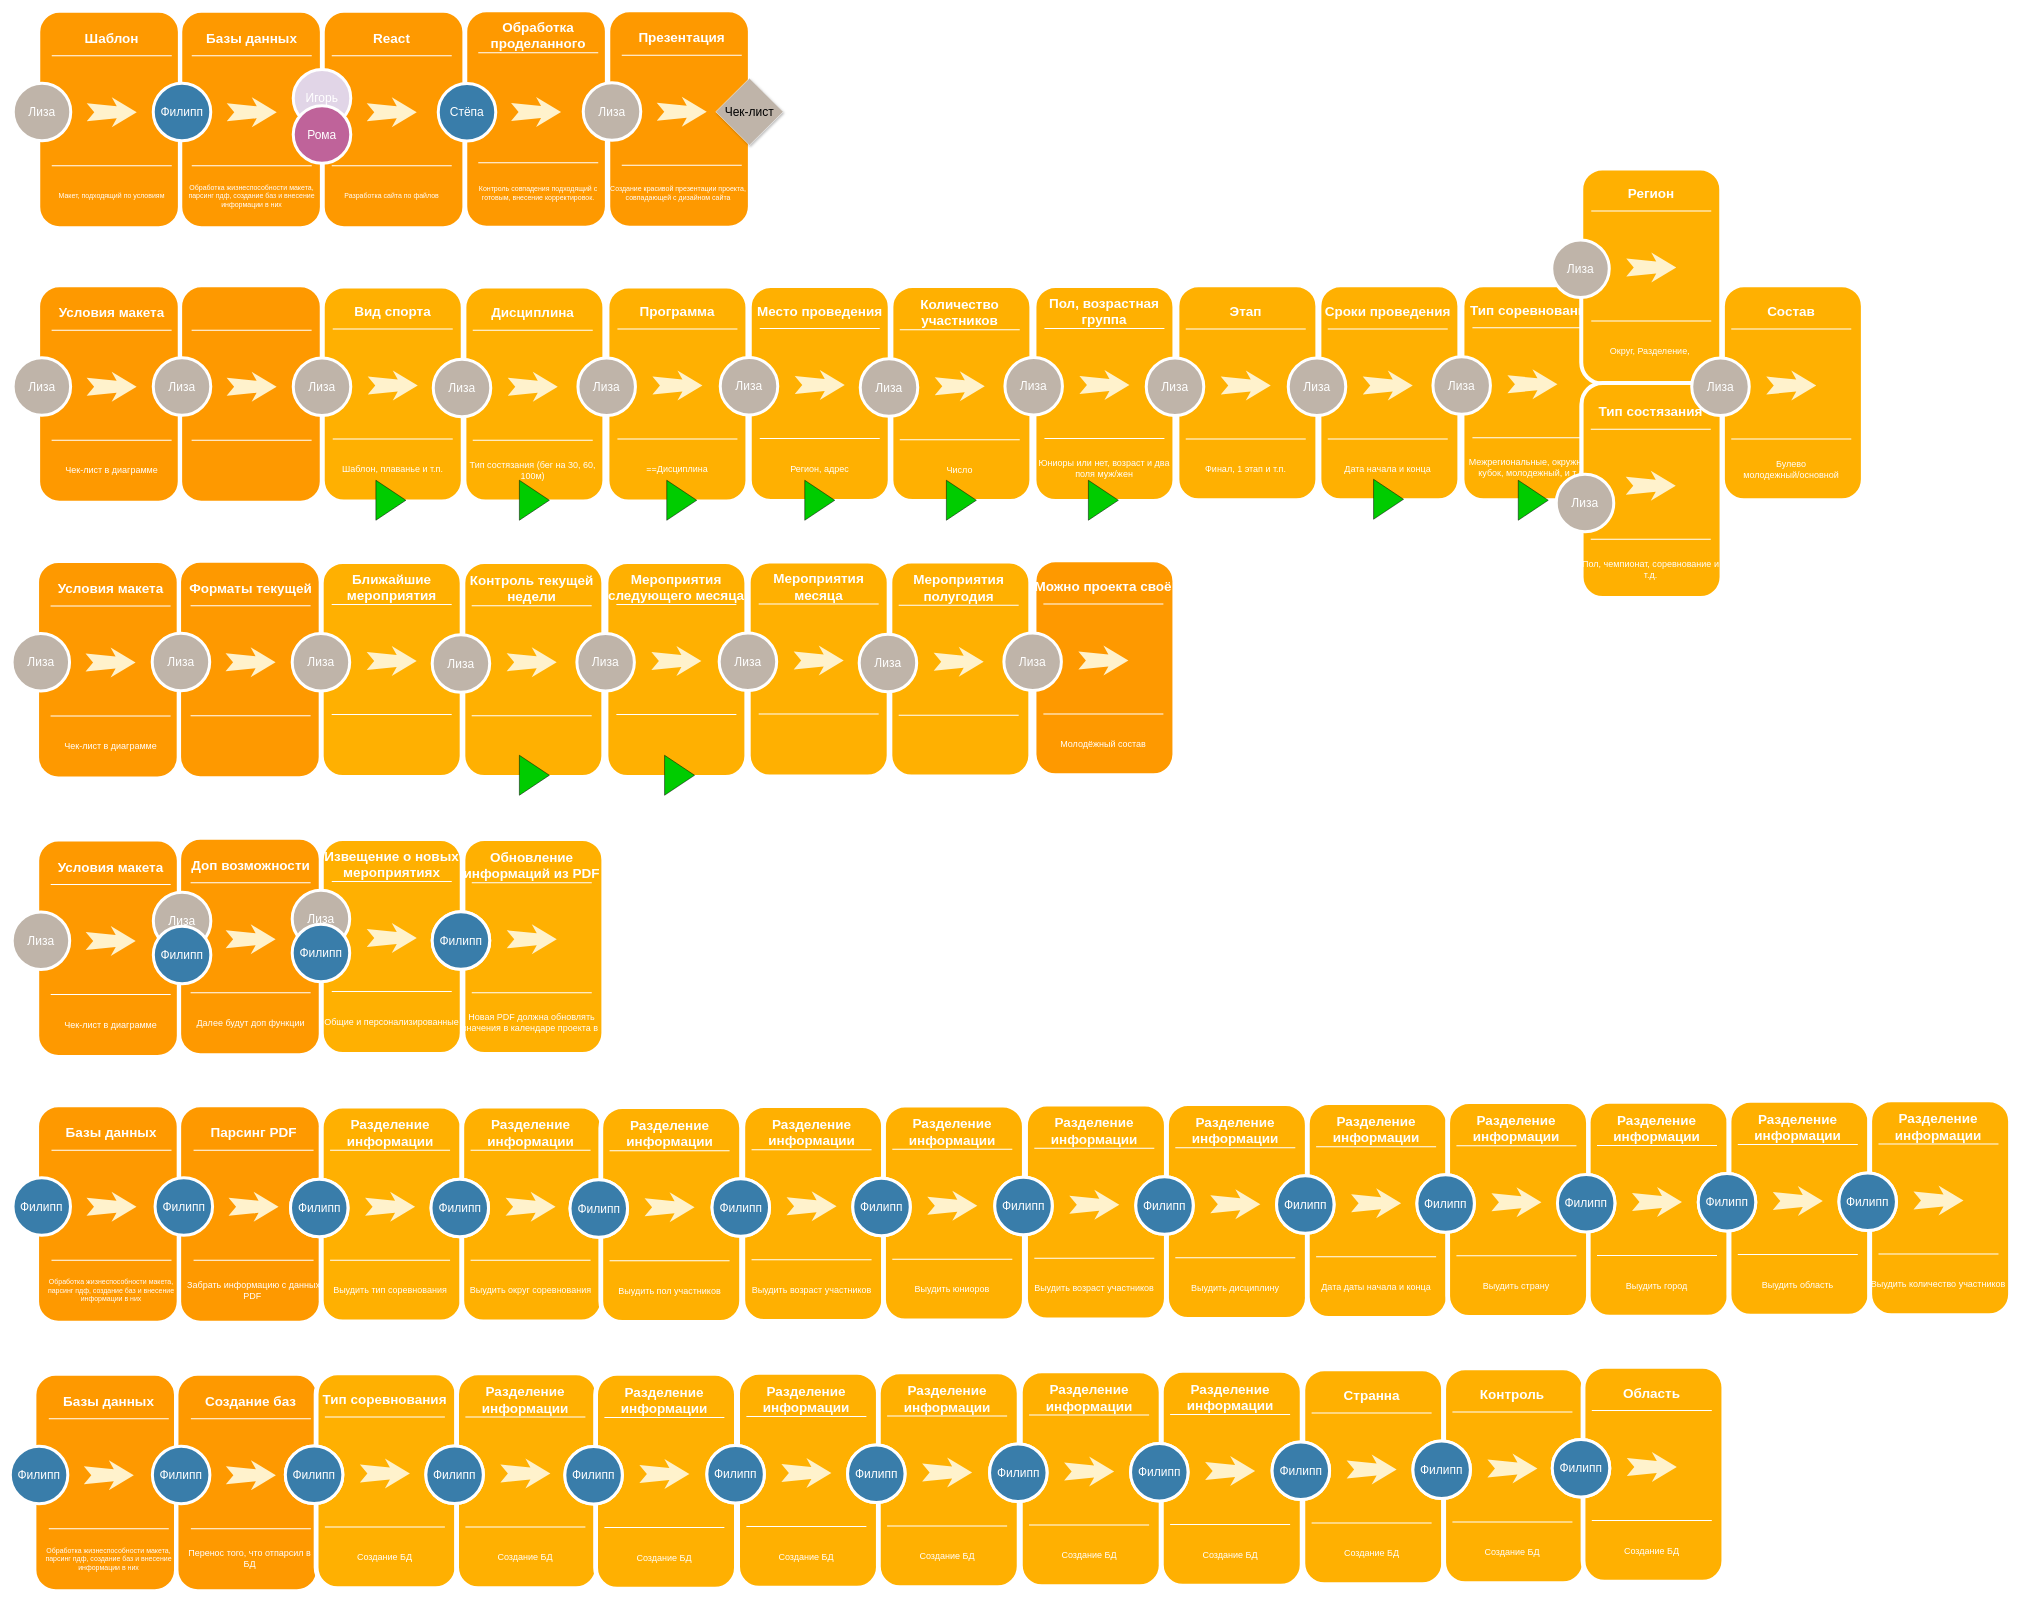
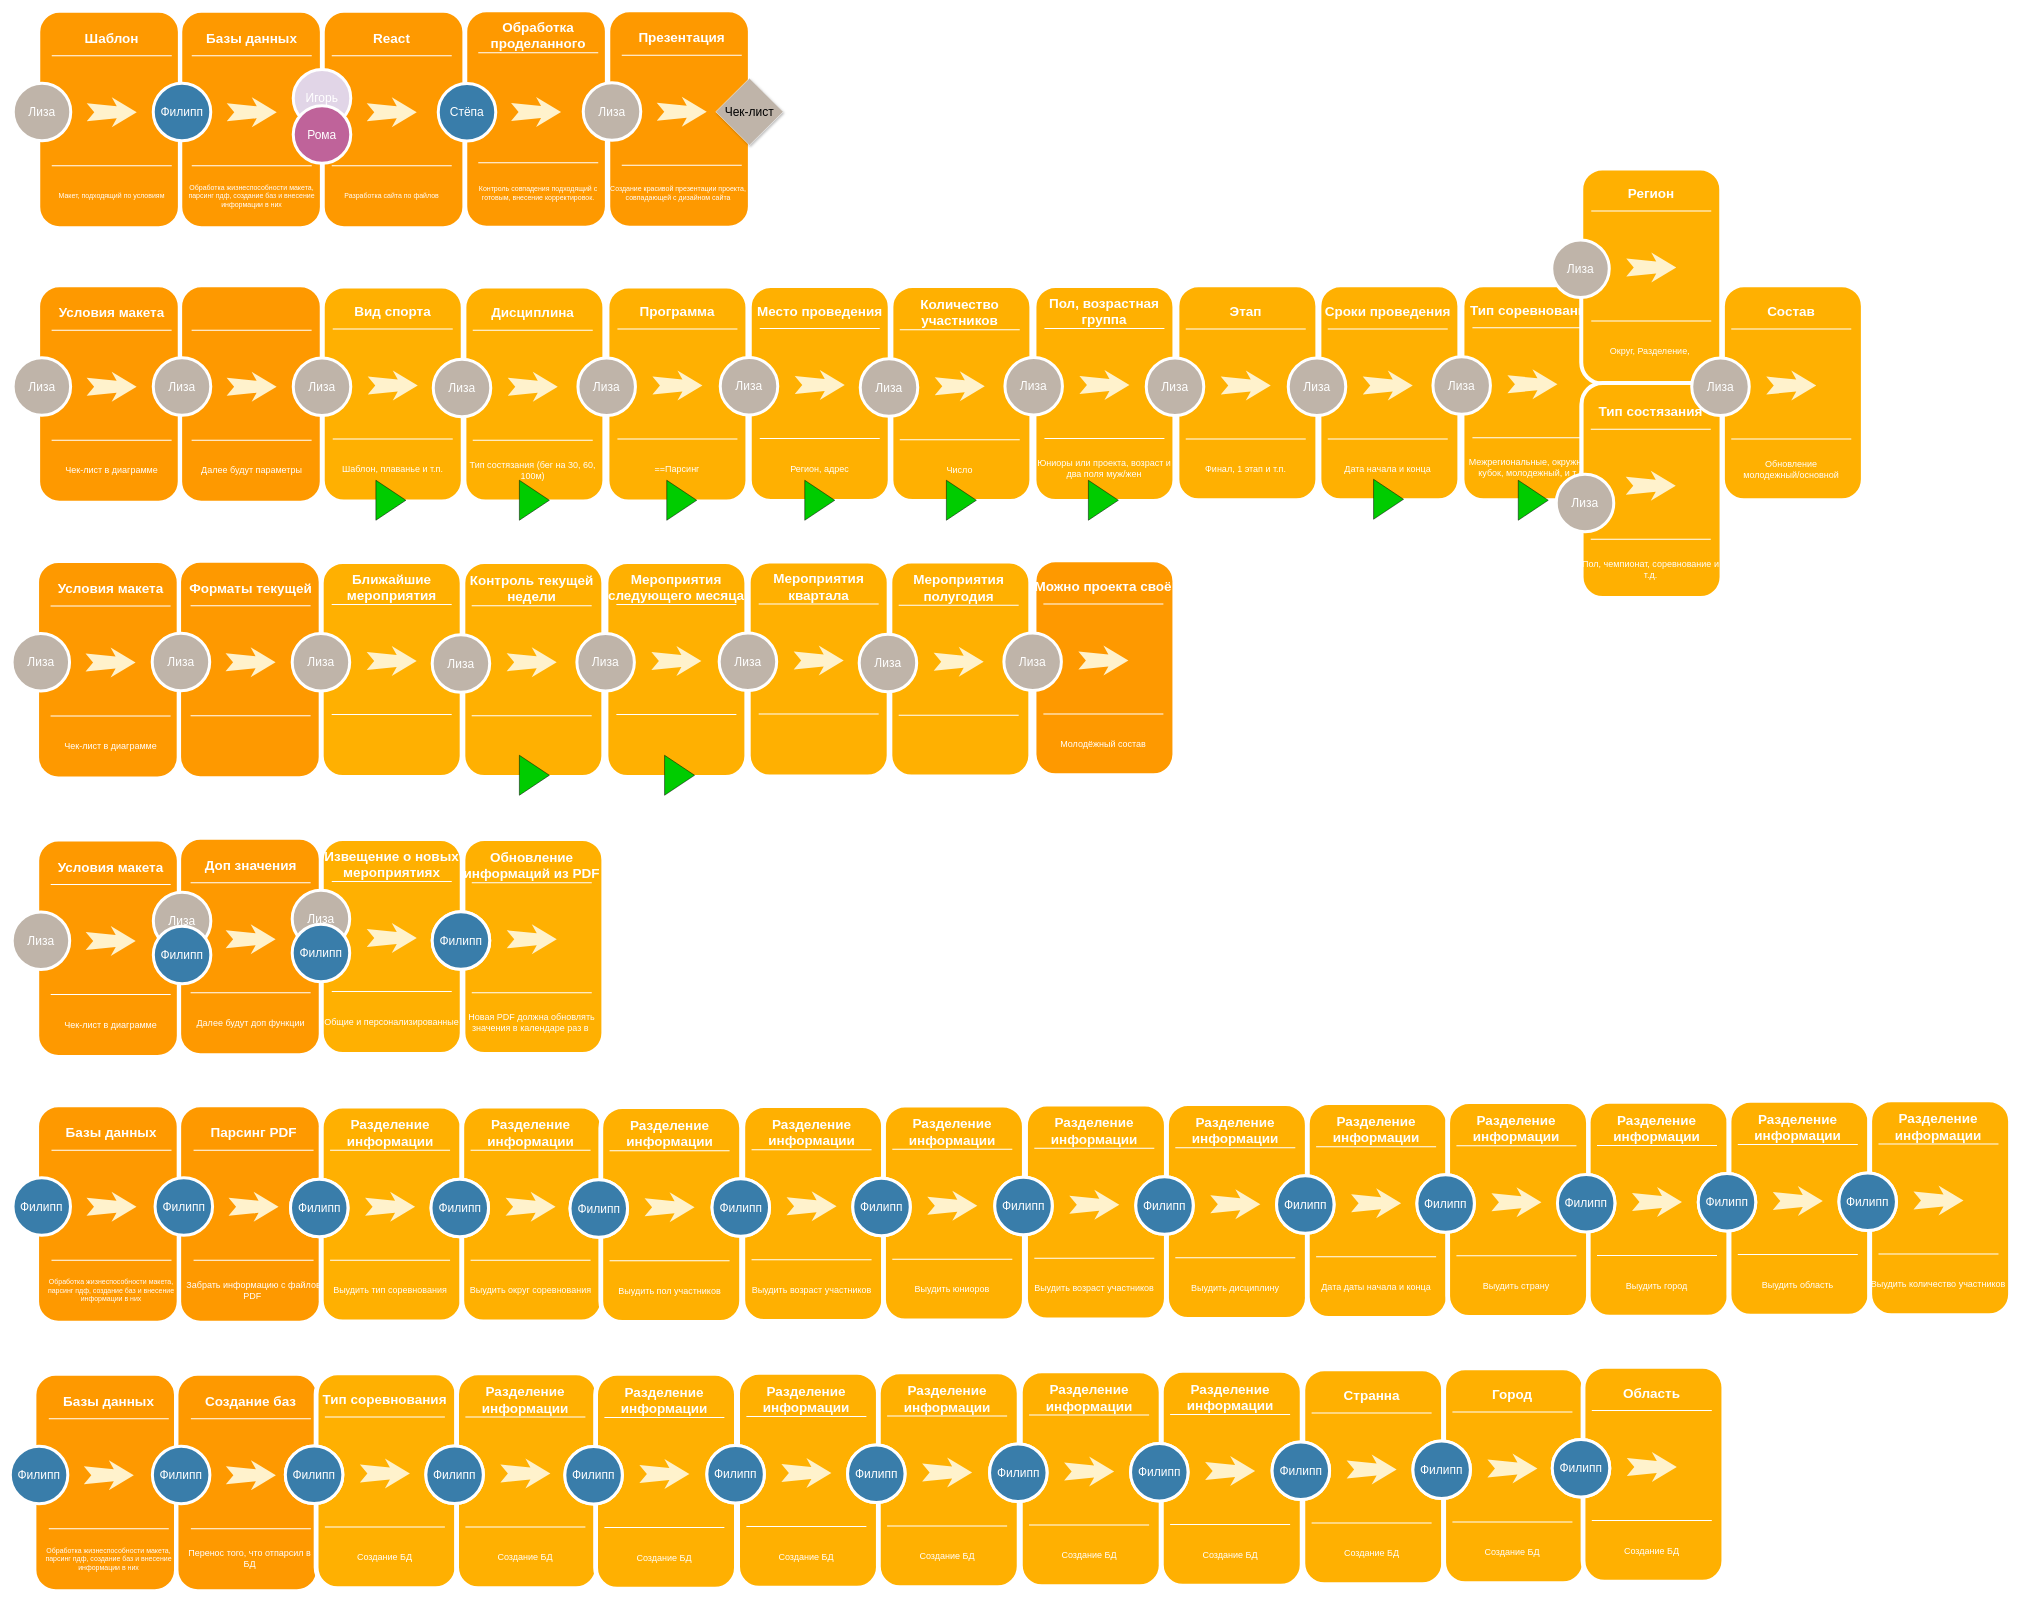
node "==Дисциплина": label "==Дисциплина" -> "==Парсинг"
node "Юниоры или нет, возраст и два поля муж/жен": label "Юниоры или нет, возраст и два поля муж/жен" -> "Юниоры или проекта, возраст и два поля муж/жен"
node "Булево молодежный/основной": label "Булево молодежный/основной" -> "Обновление молодежный/основной"
node "Далее будут параметры": added
node "Мероприятия месяца": label "Мероприятия месяца" -> "Мероприятия квартала"
node "Доп возможности": label "Доп возможности" -> "Доп значения"
node "Новая PDF должна обновлять значения в календаре проекта в": label "Новая PDF должна обновлять значения в календаре проекта в" -> "Новая PDF должна обновлять значения в календаре раз в"
node "Забрать информацию с данных PDF": label "Забрать информацию с данных PDF" -> "Забрать информацию с файлов PDF"
node "Контроль": label "Контроль" -> "Город"
